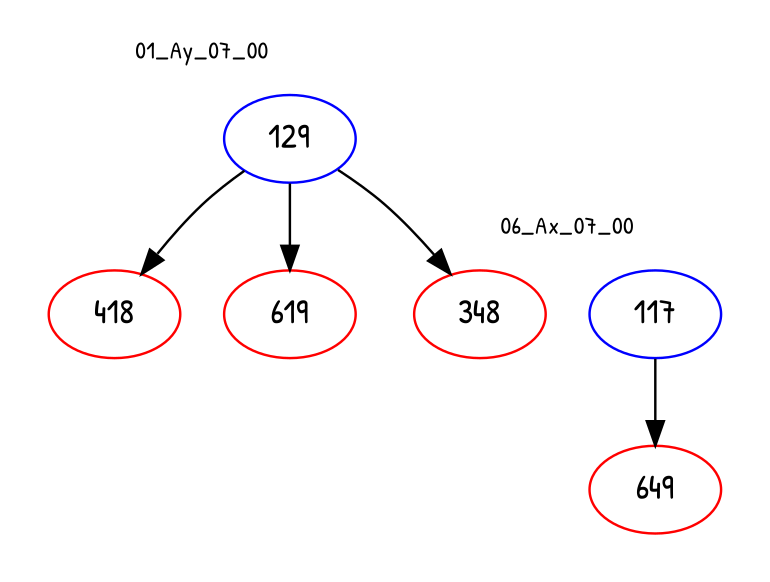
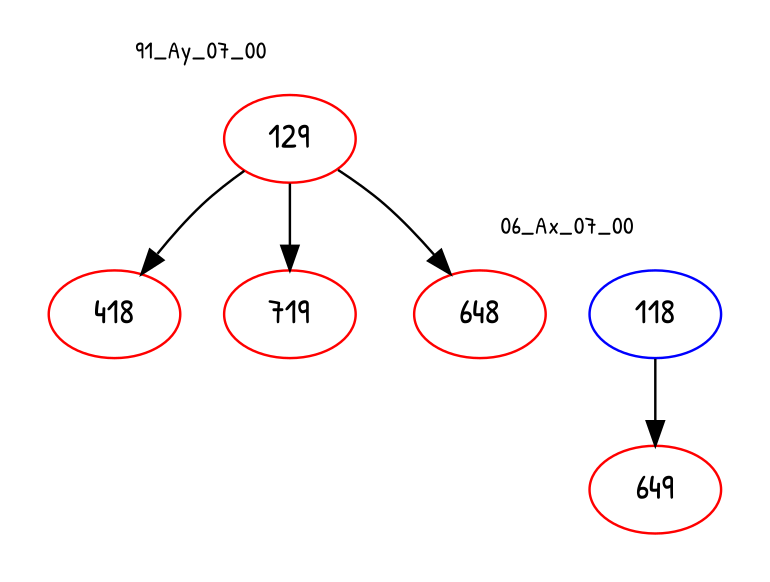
cluster "01_Ay_07_00": label "01_Ay_07_00" -> "91_Ay_07_00"
node "129": color blue -> red
node "619": label "619" -> "719"
node "348": label "348" -> "648"
node "117": label "117" -> "118"
